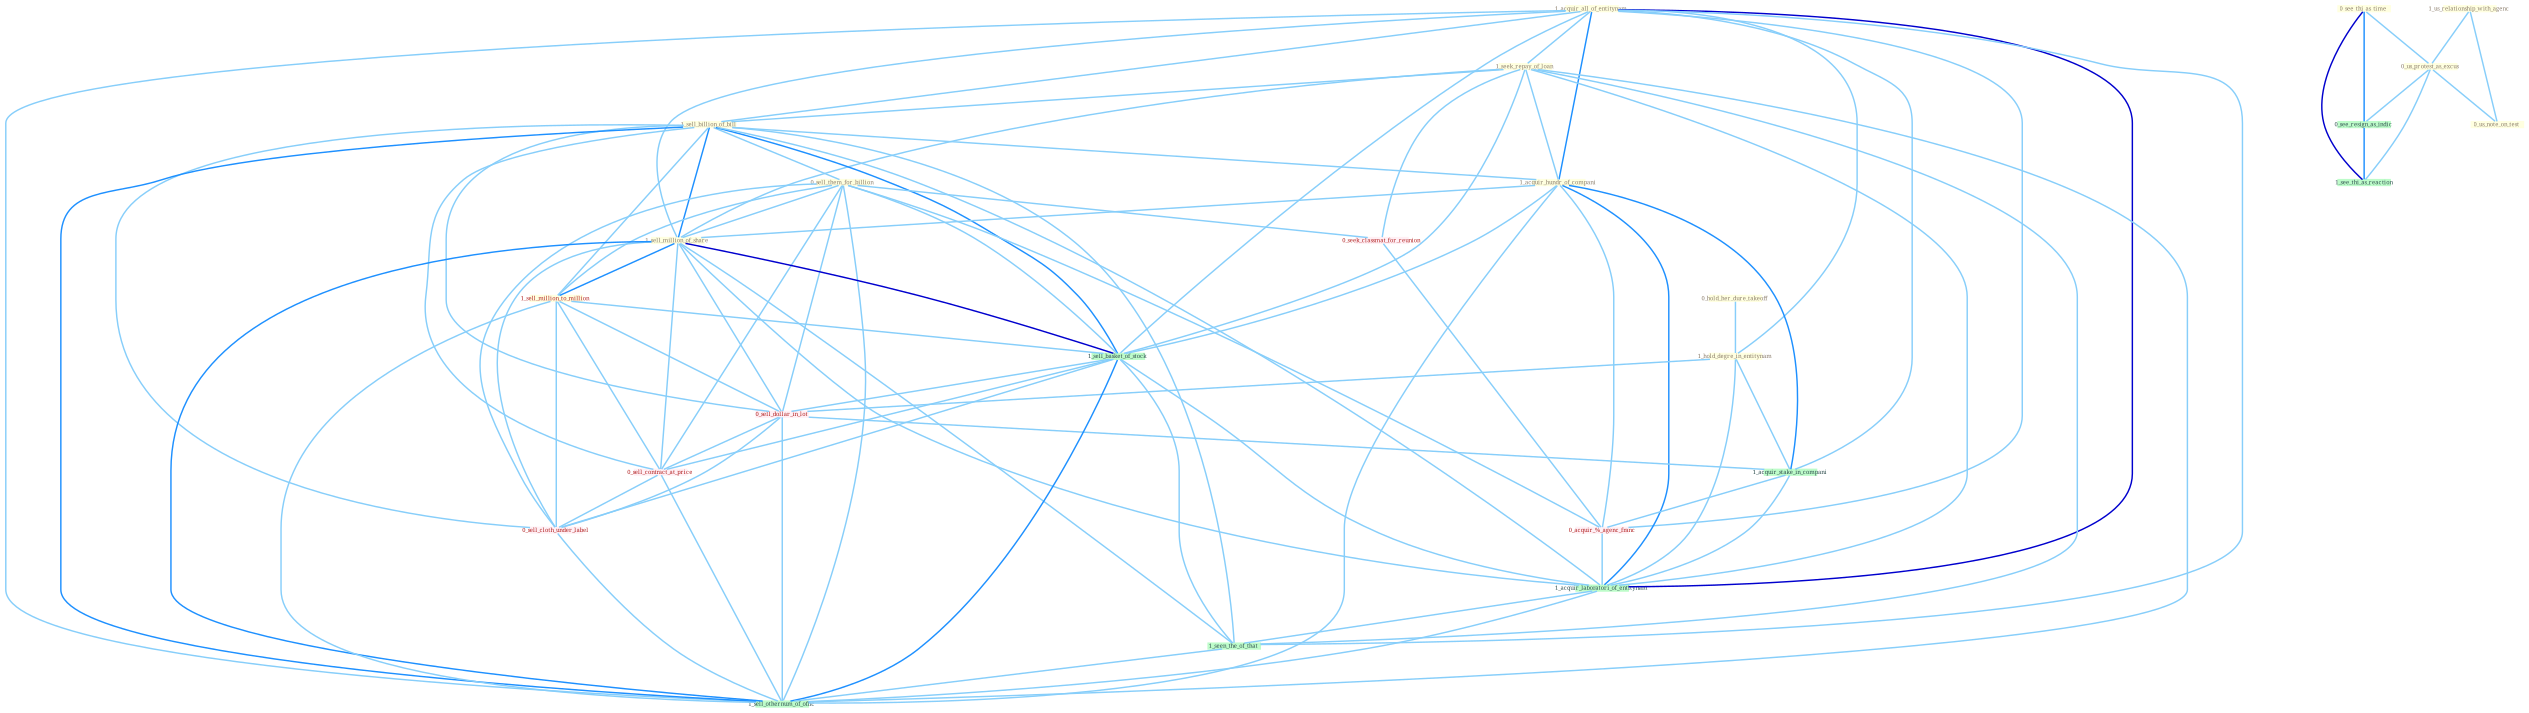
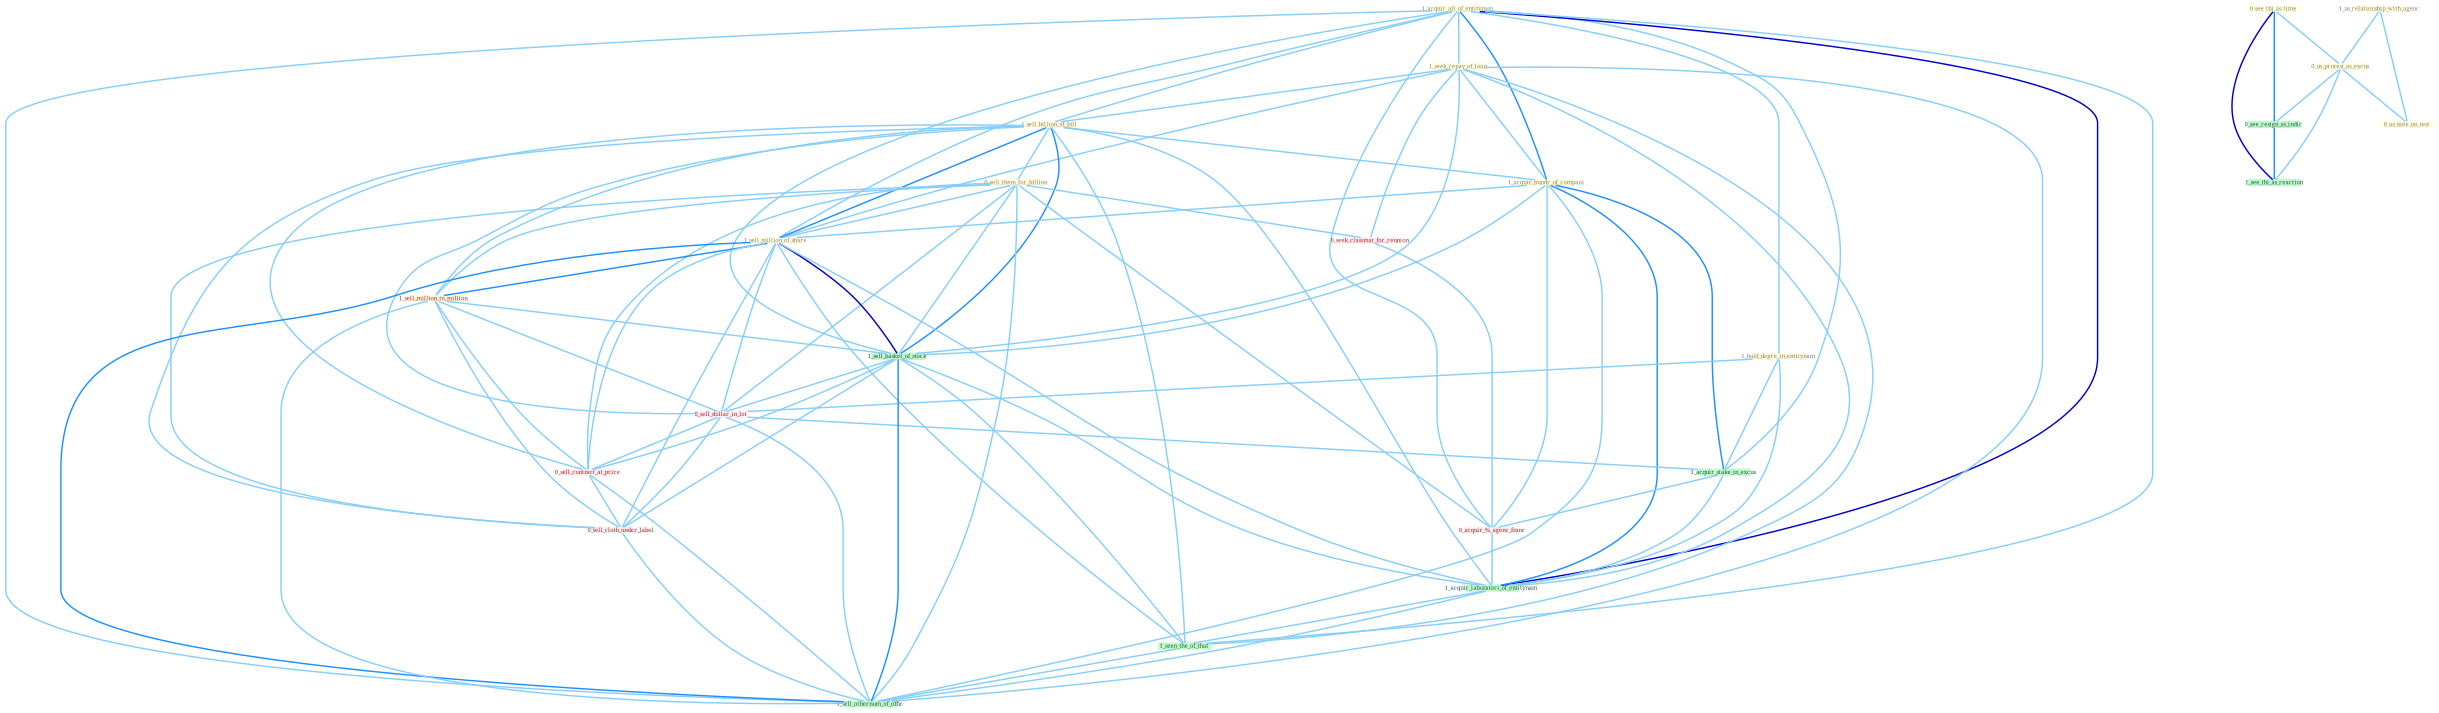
node "0_hold_her_dure_takeoff": removed
edge "1_sell_billion_of_bill" -- "1_sell_othernum_of_offic": removed
node "1_acquir_stake_in_compani": label "1_acquir_stake_in_compani" -> "1_acquir_stake_in_excus"
